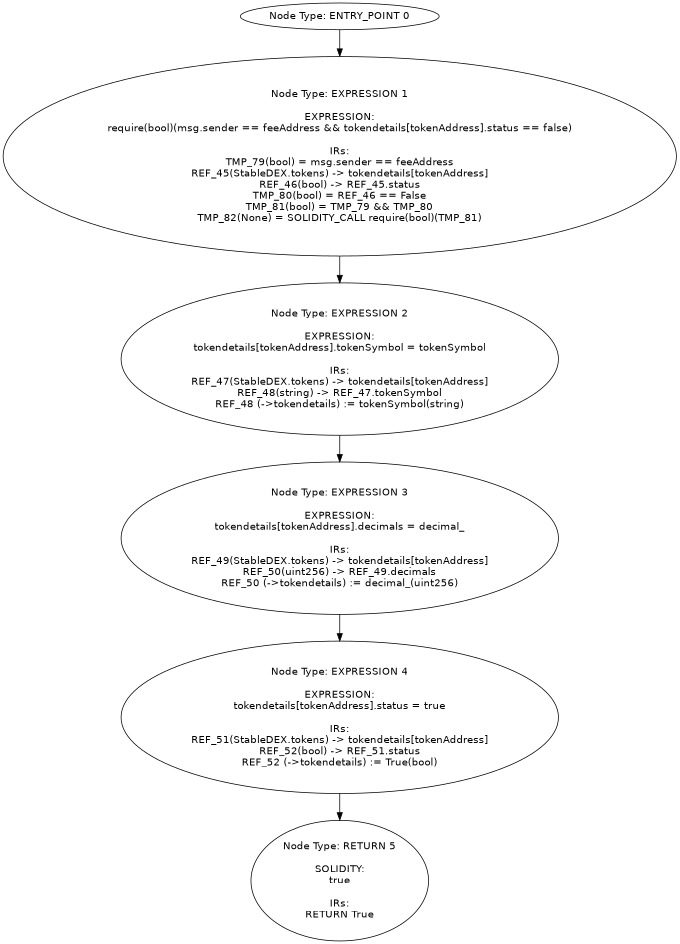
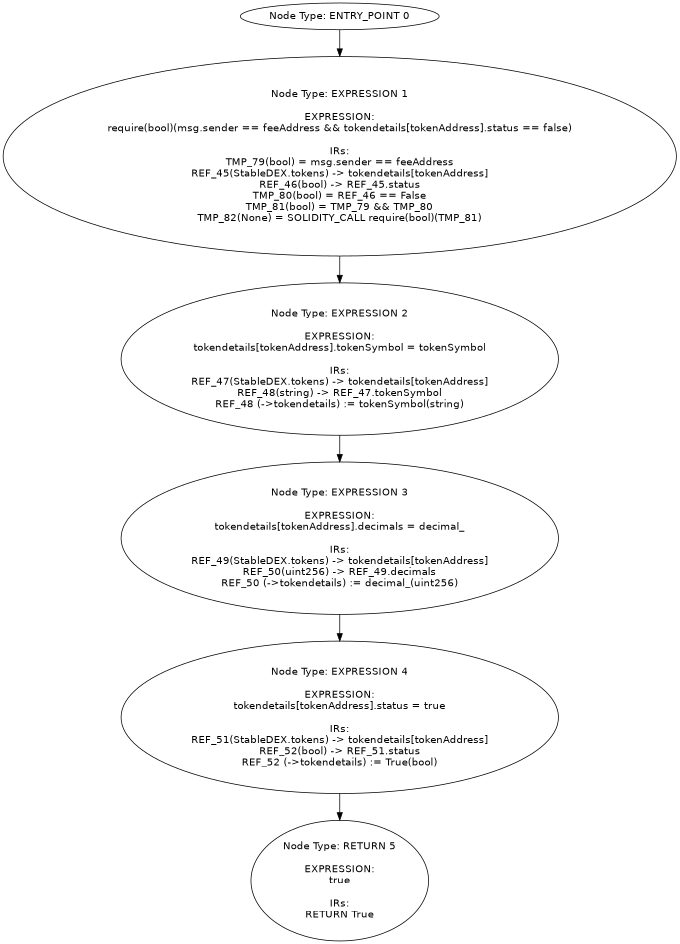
node "Node Type: RETURN 5 SOLIDITY: true IRs: RETURN True": label "Node Type: RETURN 5 SOLIDITY: true IRs: RETURN True" -> "Node Type: RETURN 5 EXPRESSION: true IRs: RETURN True"
